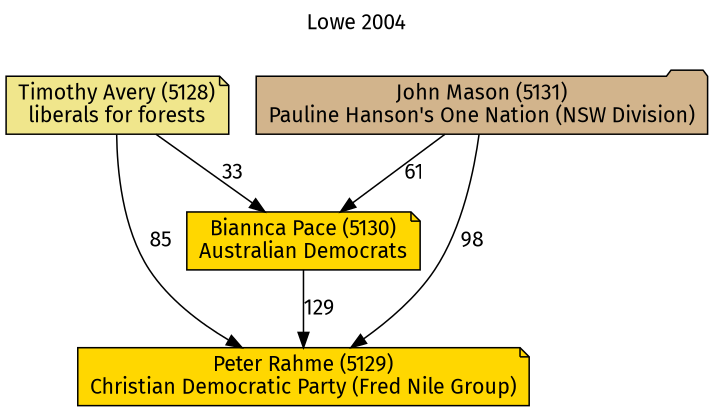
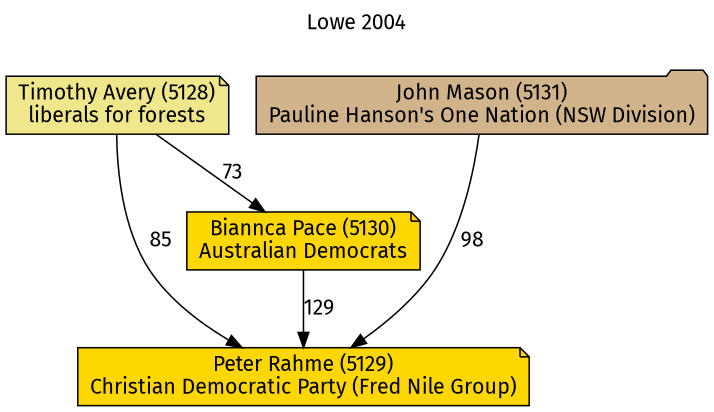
edge "John Mason (5131) Pauline Hanson's One Nation (NSW Division)" -> "Biannca Pace (5130) Australian Democrats": removed, label "61"
edge "Timothy Avery (5128) liberals for forests" -> "Biannca Pace (5130) Australian Democrats": label "33" -> "73"
